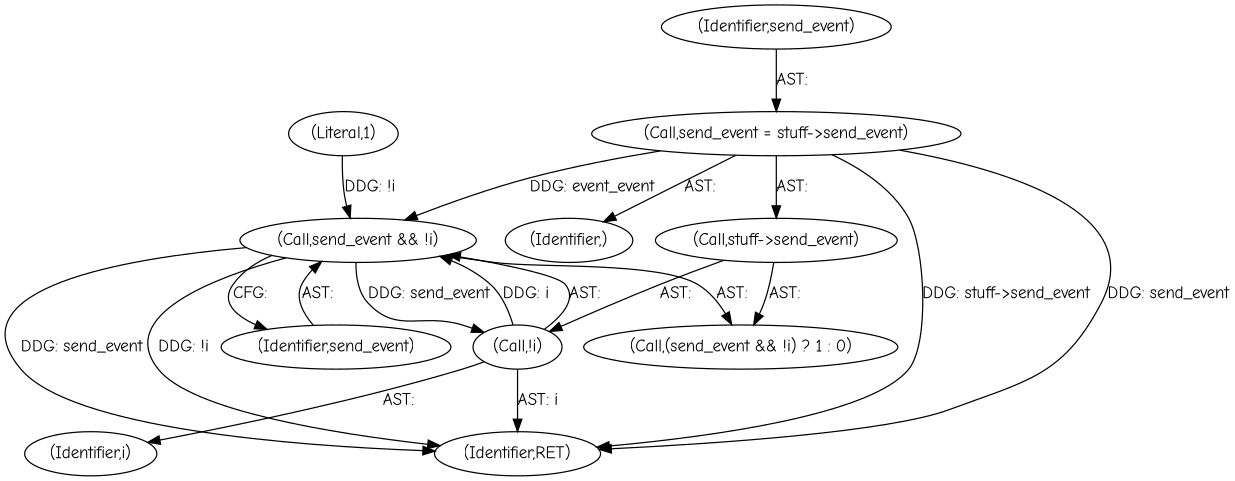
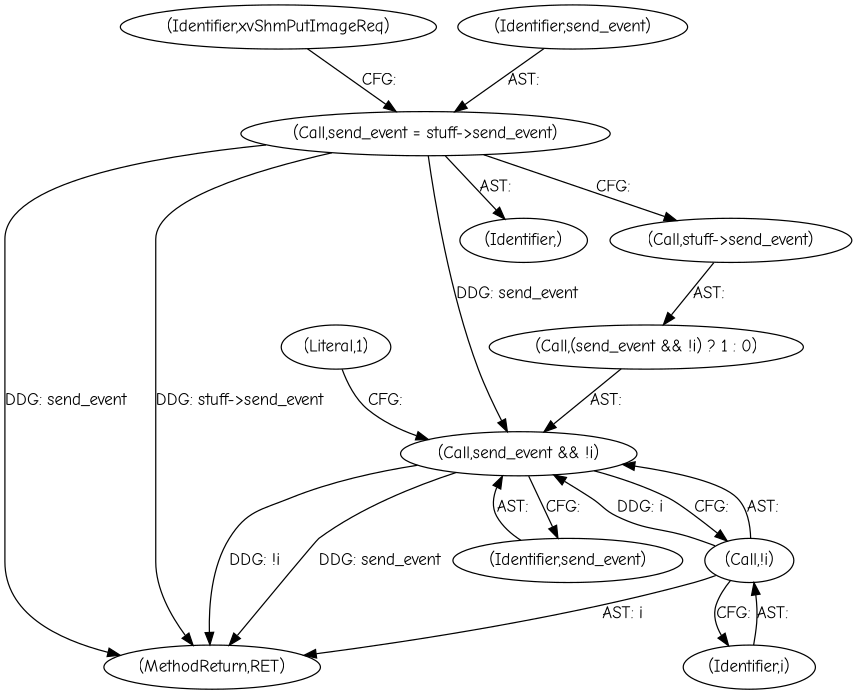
node "(Identifier,xvShmPutImageReq)": added
edge "(Literal,1)" -> "(Call,send_event && !i)": label "DDG: !i" -> "CFG: "
edge "(Call,send_event = stuff->send_event)" -> "(Call,send_event && !i)": label "DDG: event_event" -> "DDG: send_event"
edge "(Call,send_event = stuff->send_event)" -> "(Call,stuff->send_event)": label "AST: " -> "CFG: "
edge "(Call,send_event && !i)" -> "(Call,(send_event && !i) ? 1 : 0)": reversed
edge "(Call,stuff->send_event)" -> "(Call,!i)": now "(Identifier,i)" -> "(Call,!i)"
edge "(Call,send_event && !i)" -> "(Call,!i)": label "DDG: send_event" -> "CFG: "
edge "(Call,!i)" -> "(Identifier,i)": label "AST: " -> "CFG: "
node "(Identifier,RET)": label "(Identifier,RET)" -> "(MethodReturn,RET)"
